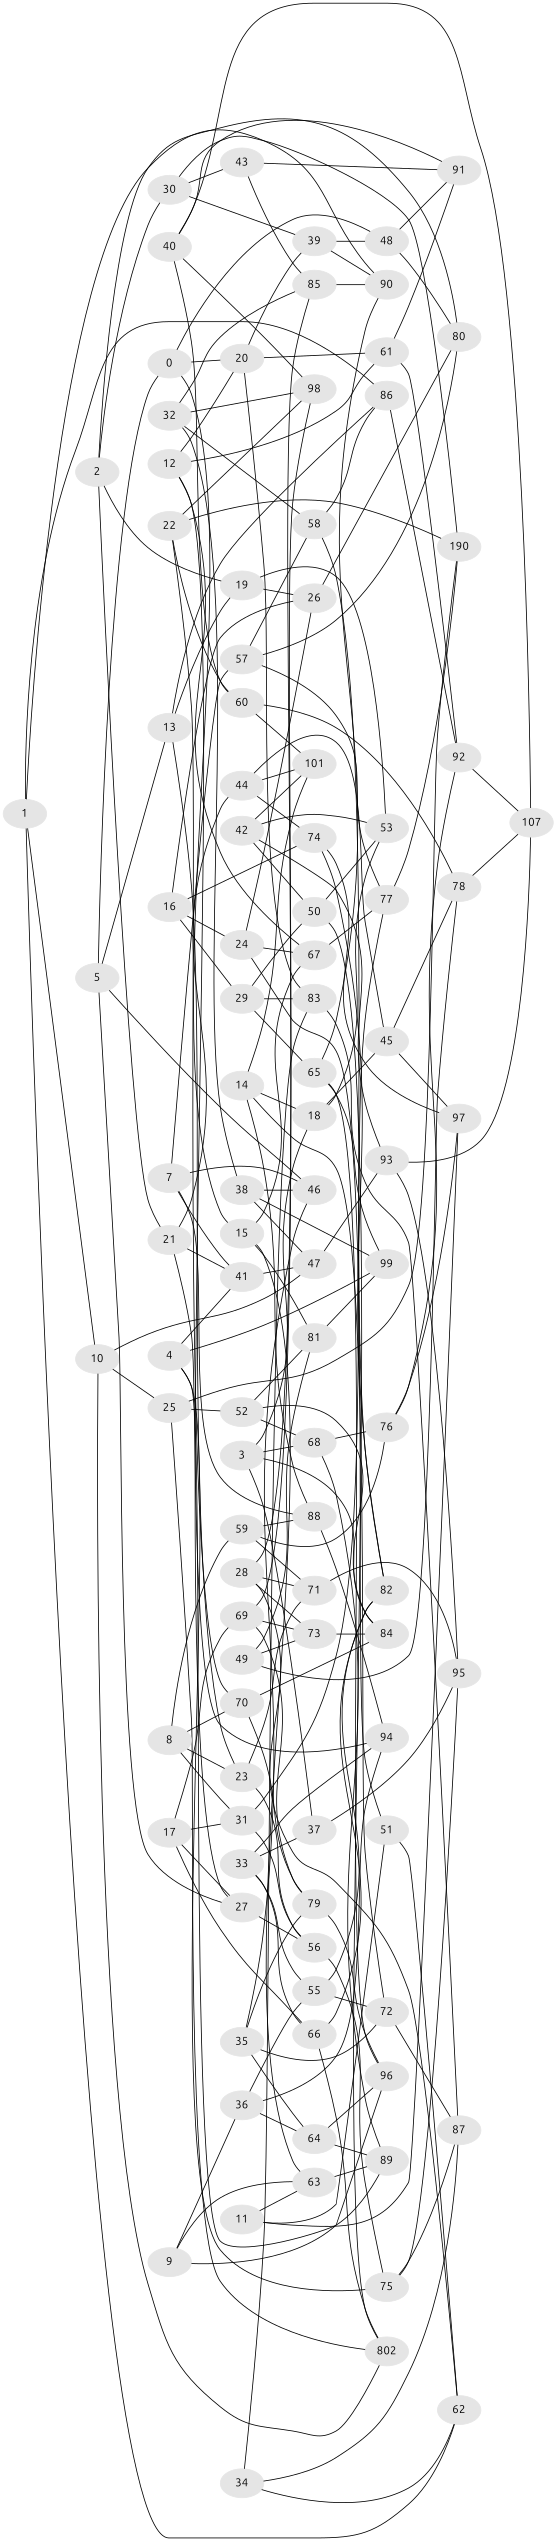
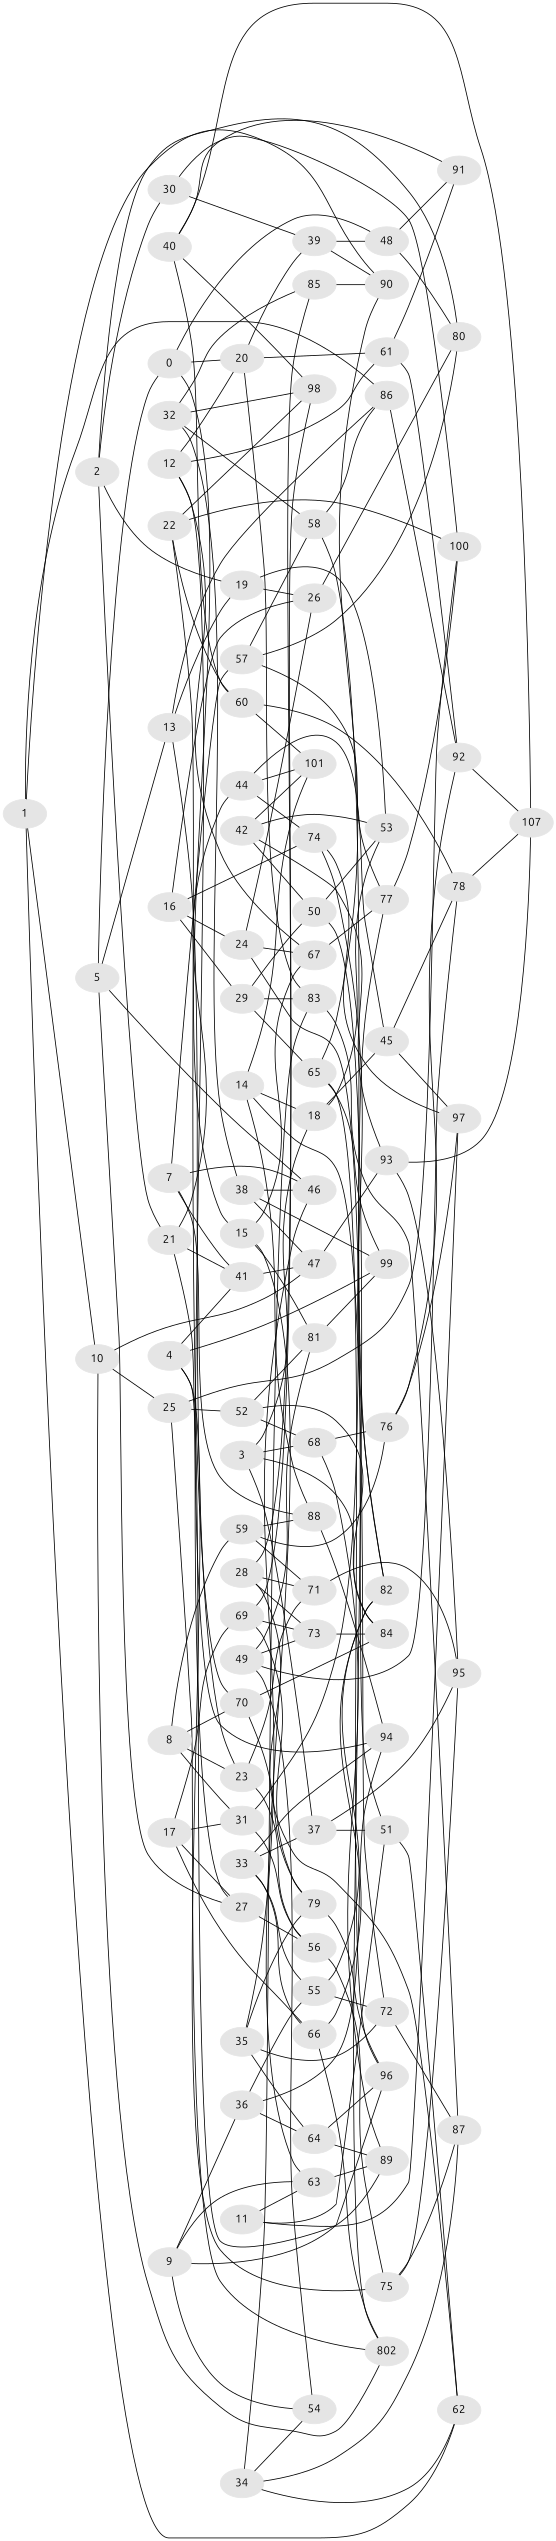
node "43": removed
node "190": label "190" -> "100"
edge "37" -- "51": added
node "54": added
